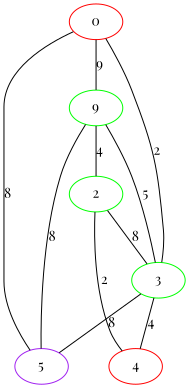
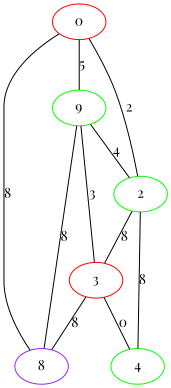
edge "0" -- "9": label "9" -> "5"
edge "0" -- "3": now "0" -- "2"
edge "9" -- "3": label "5" -> "3"
edge "2" -- "4": label "2" -> "8"
node "3": color green -> red
edge "3" -- "4": label "4" -> "0"
node "5": label "5" -> "8"
node "4": color red -> green
